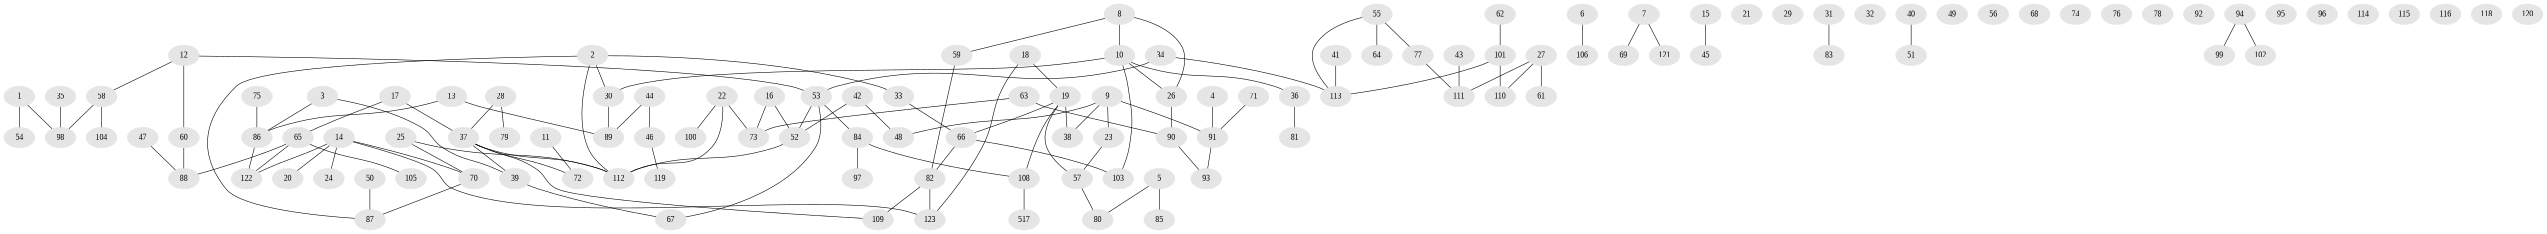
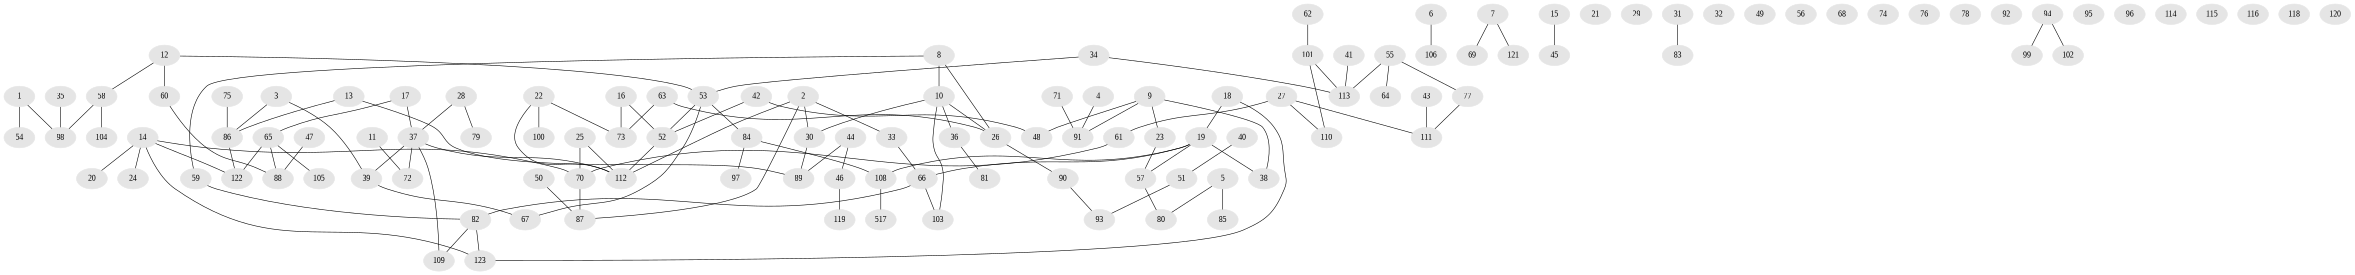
edge "63" -- "90": now "63" -- "26"
edge "61" -- "70": added
edge "91" -- "93": now "51" -- "93"
